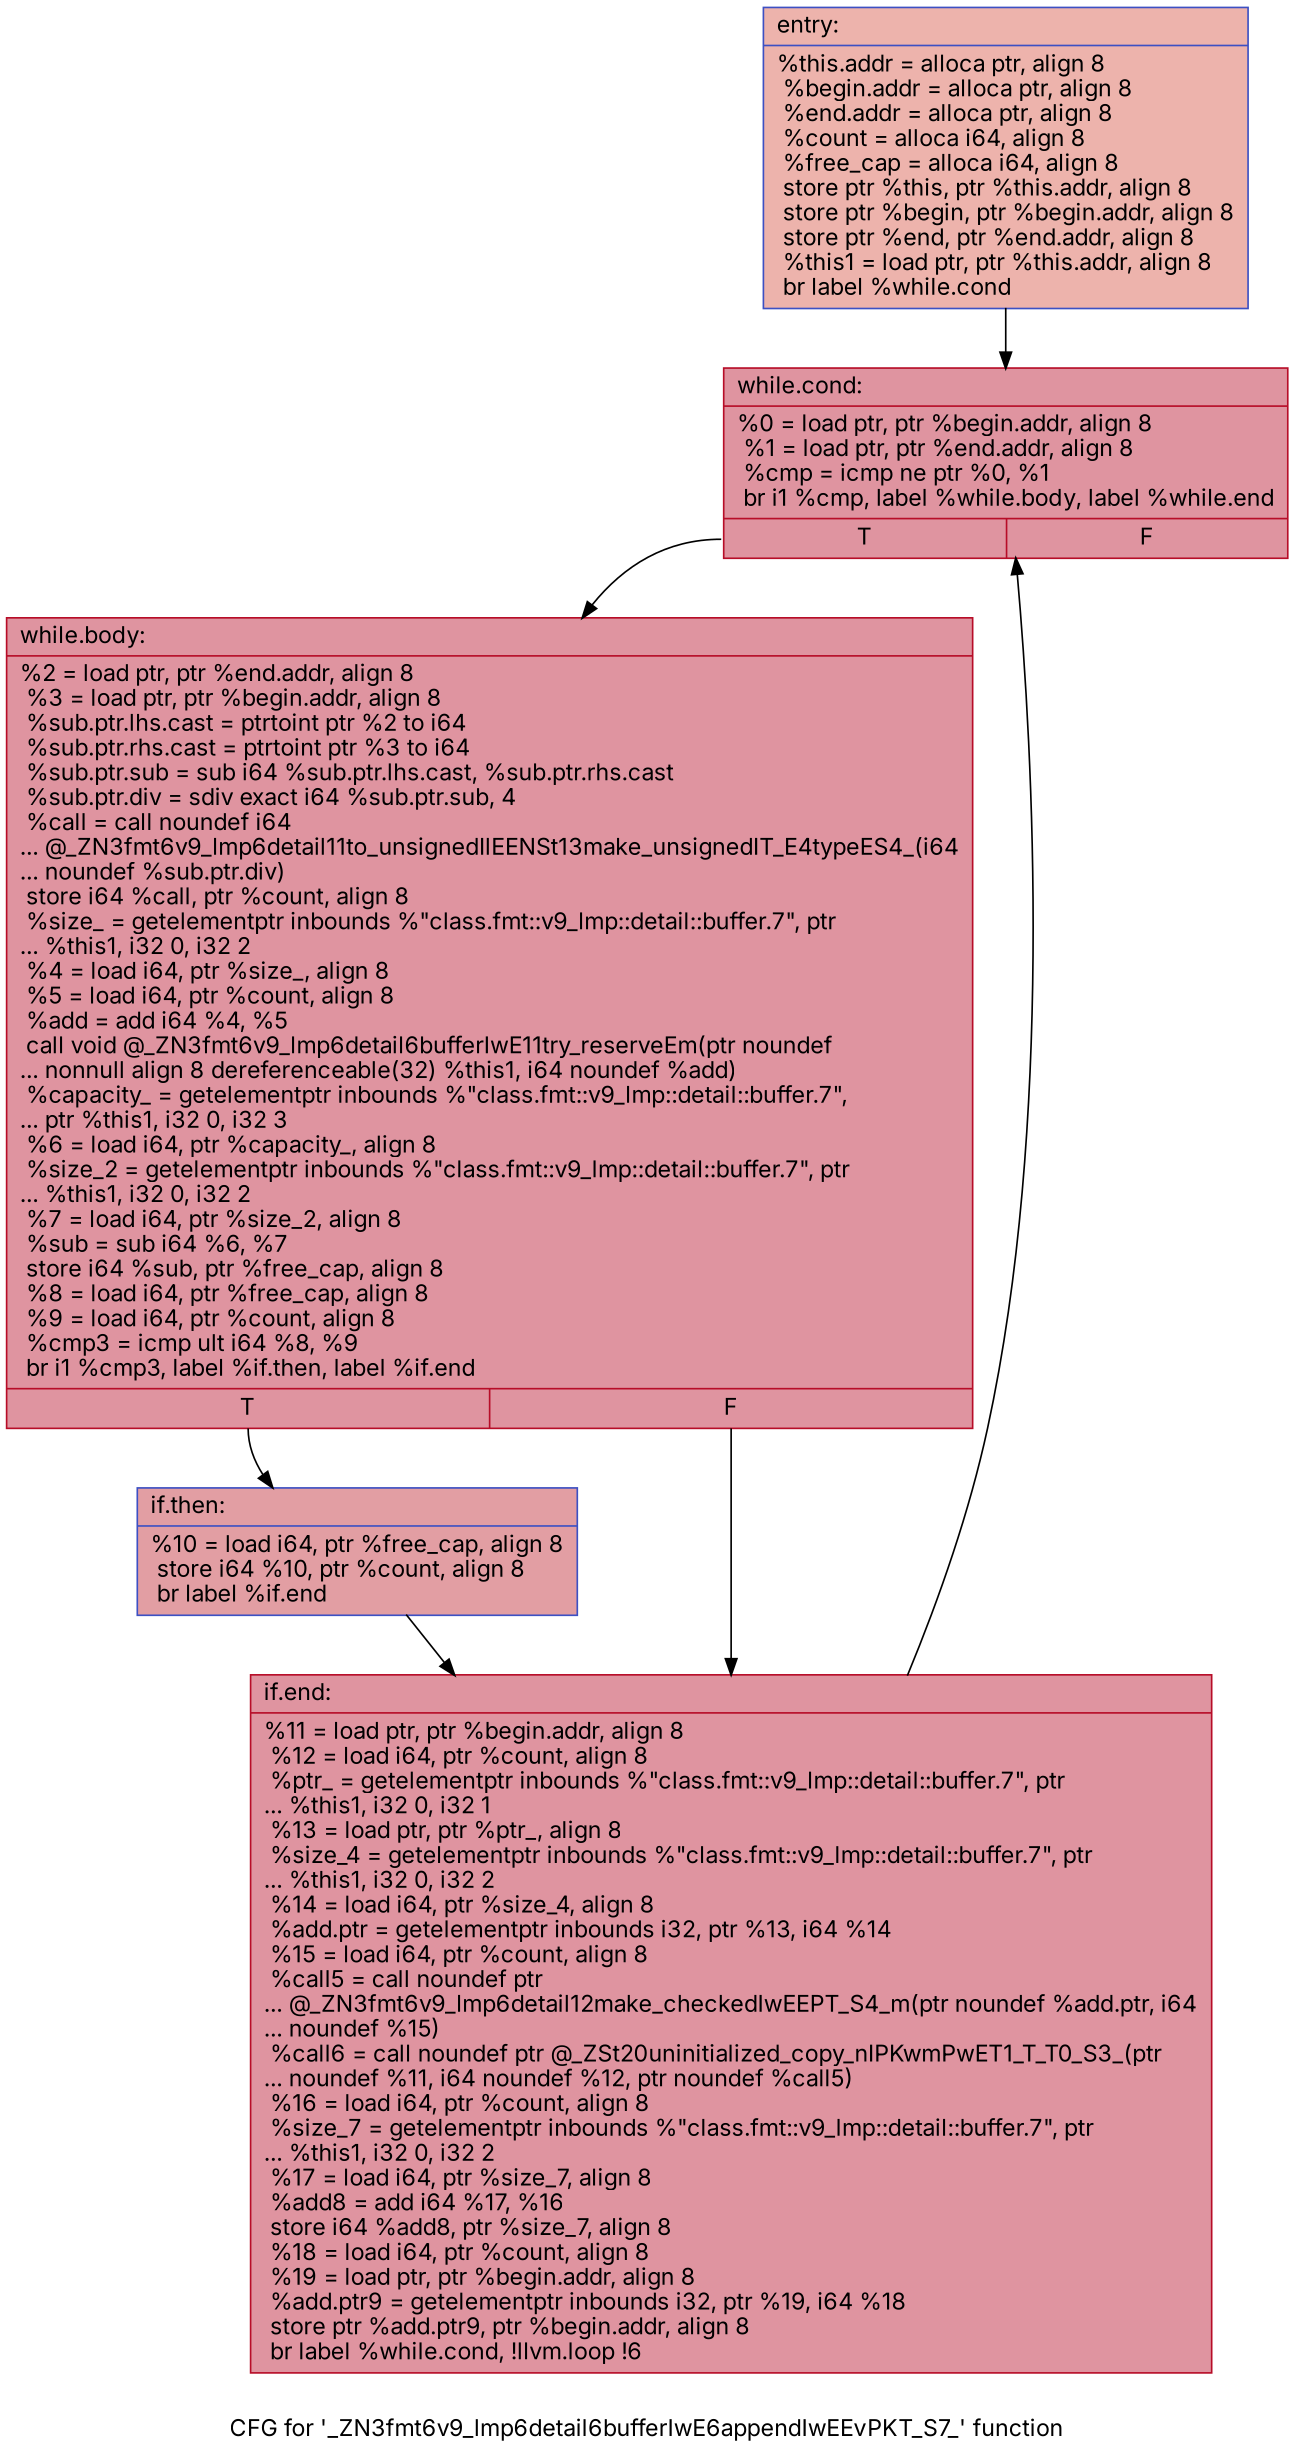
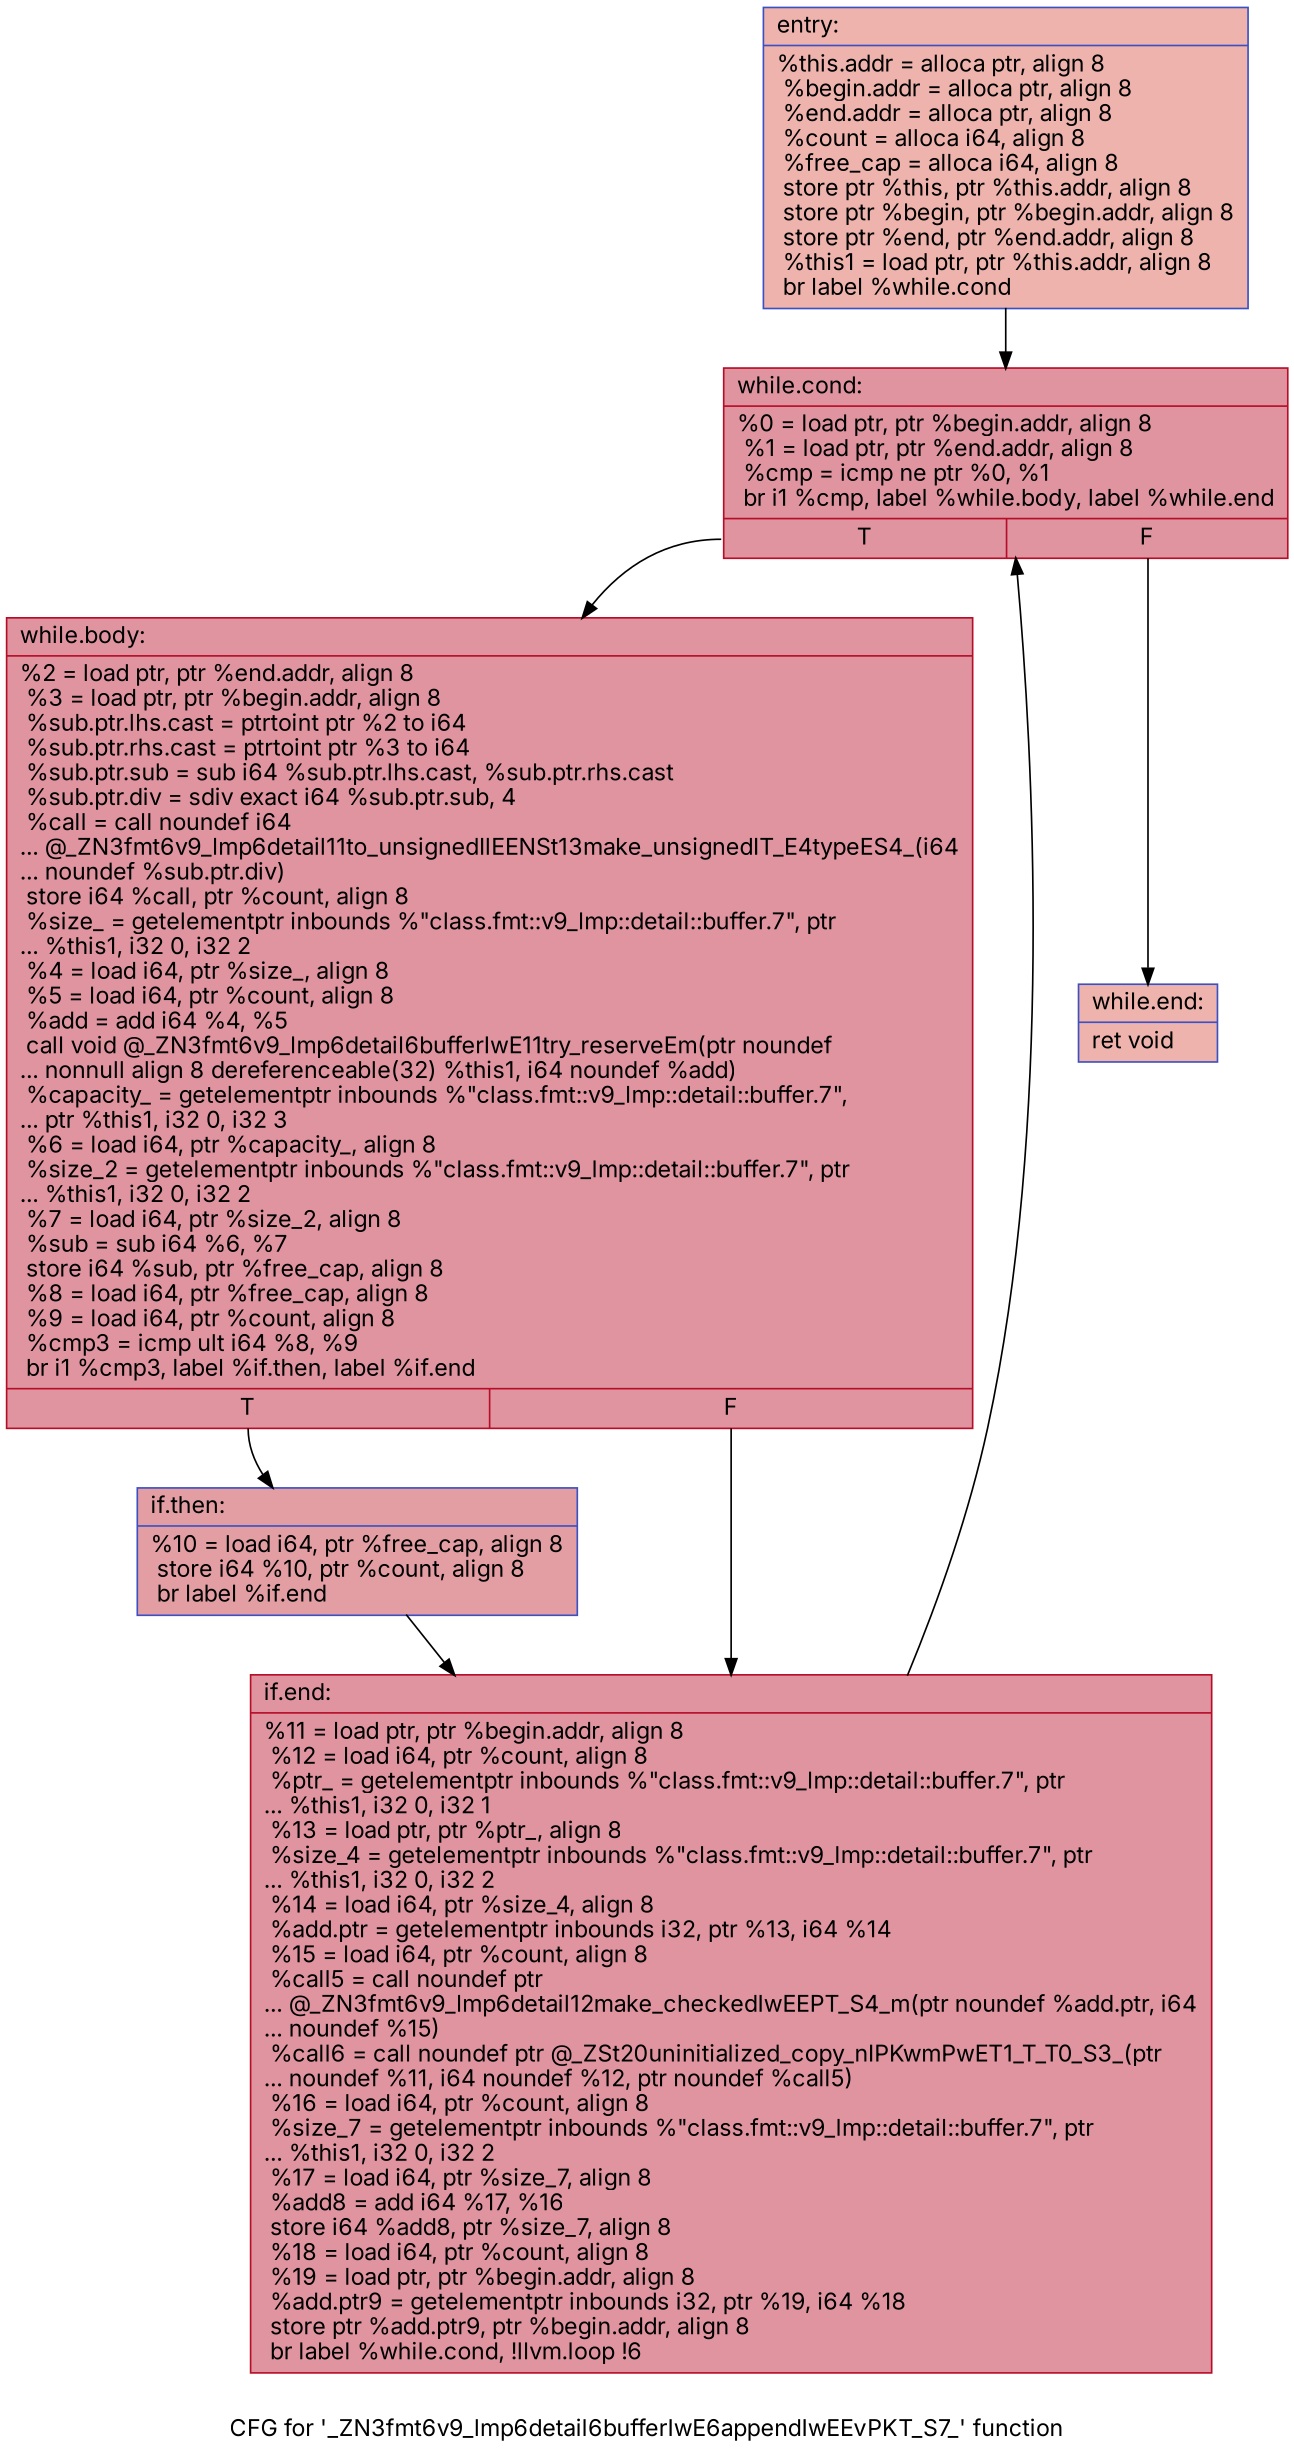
node "while.end:": added
